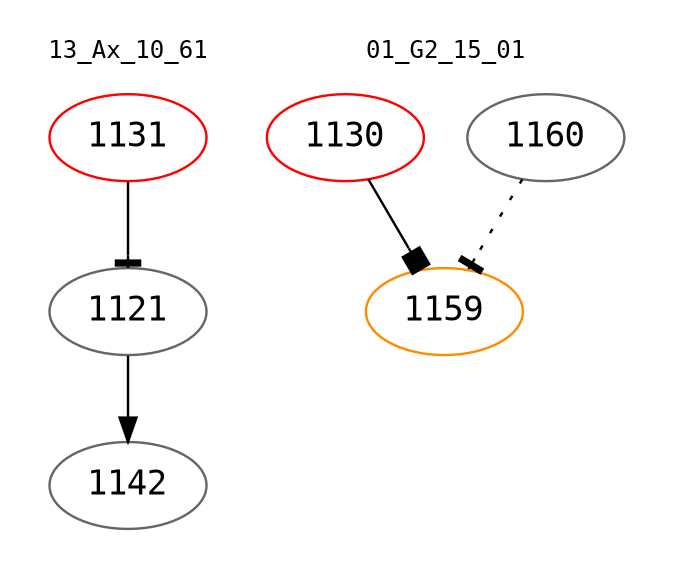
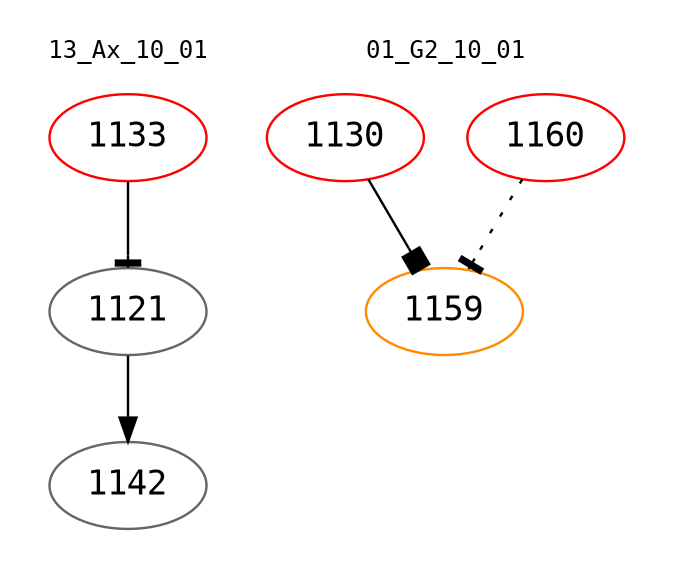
cluster "13_Ax_10_61": label "13_Ax_10_61" -> "13_Ax_10_01"
cluster "01_G2_15_01": label "01_G2_15_01" -> "01_G2_10_01"
node "1131": label "1131" -> "1133"
node "1160": color gray40 -> red
